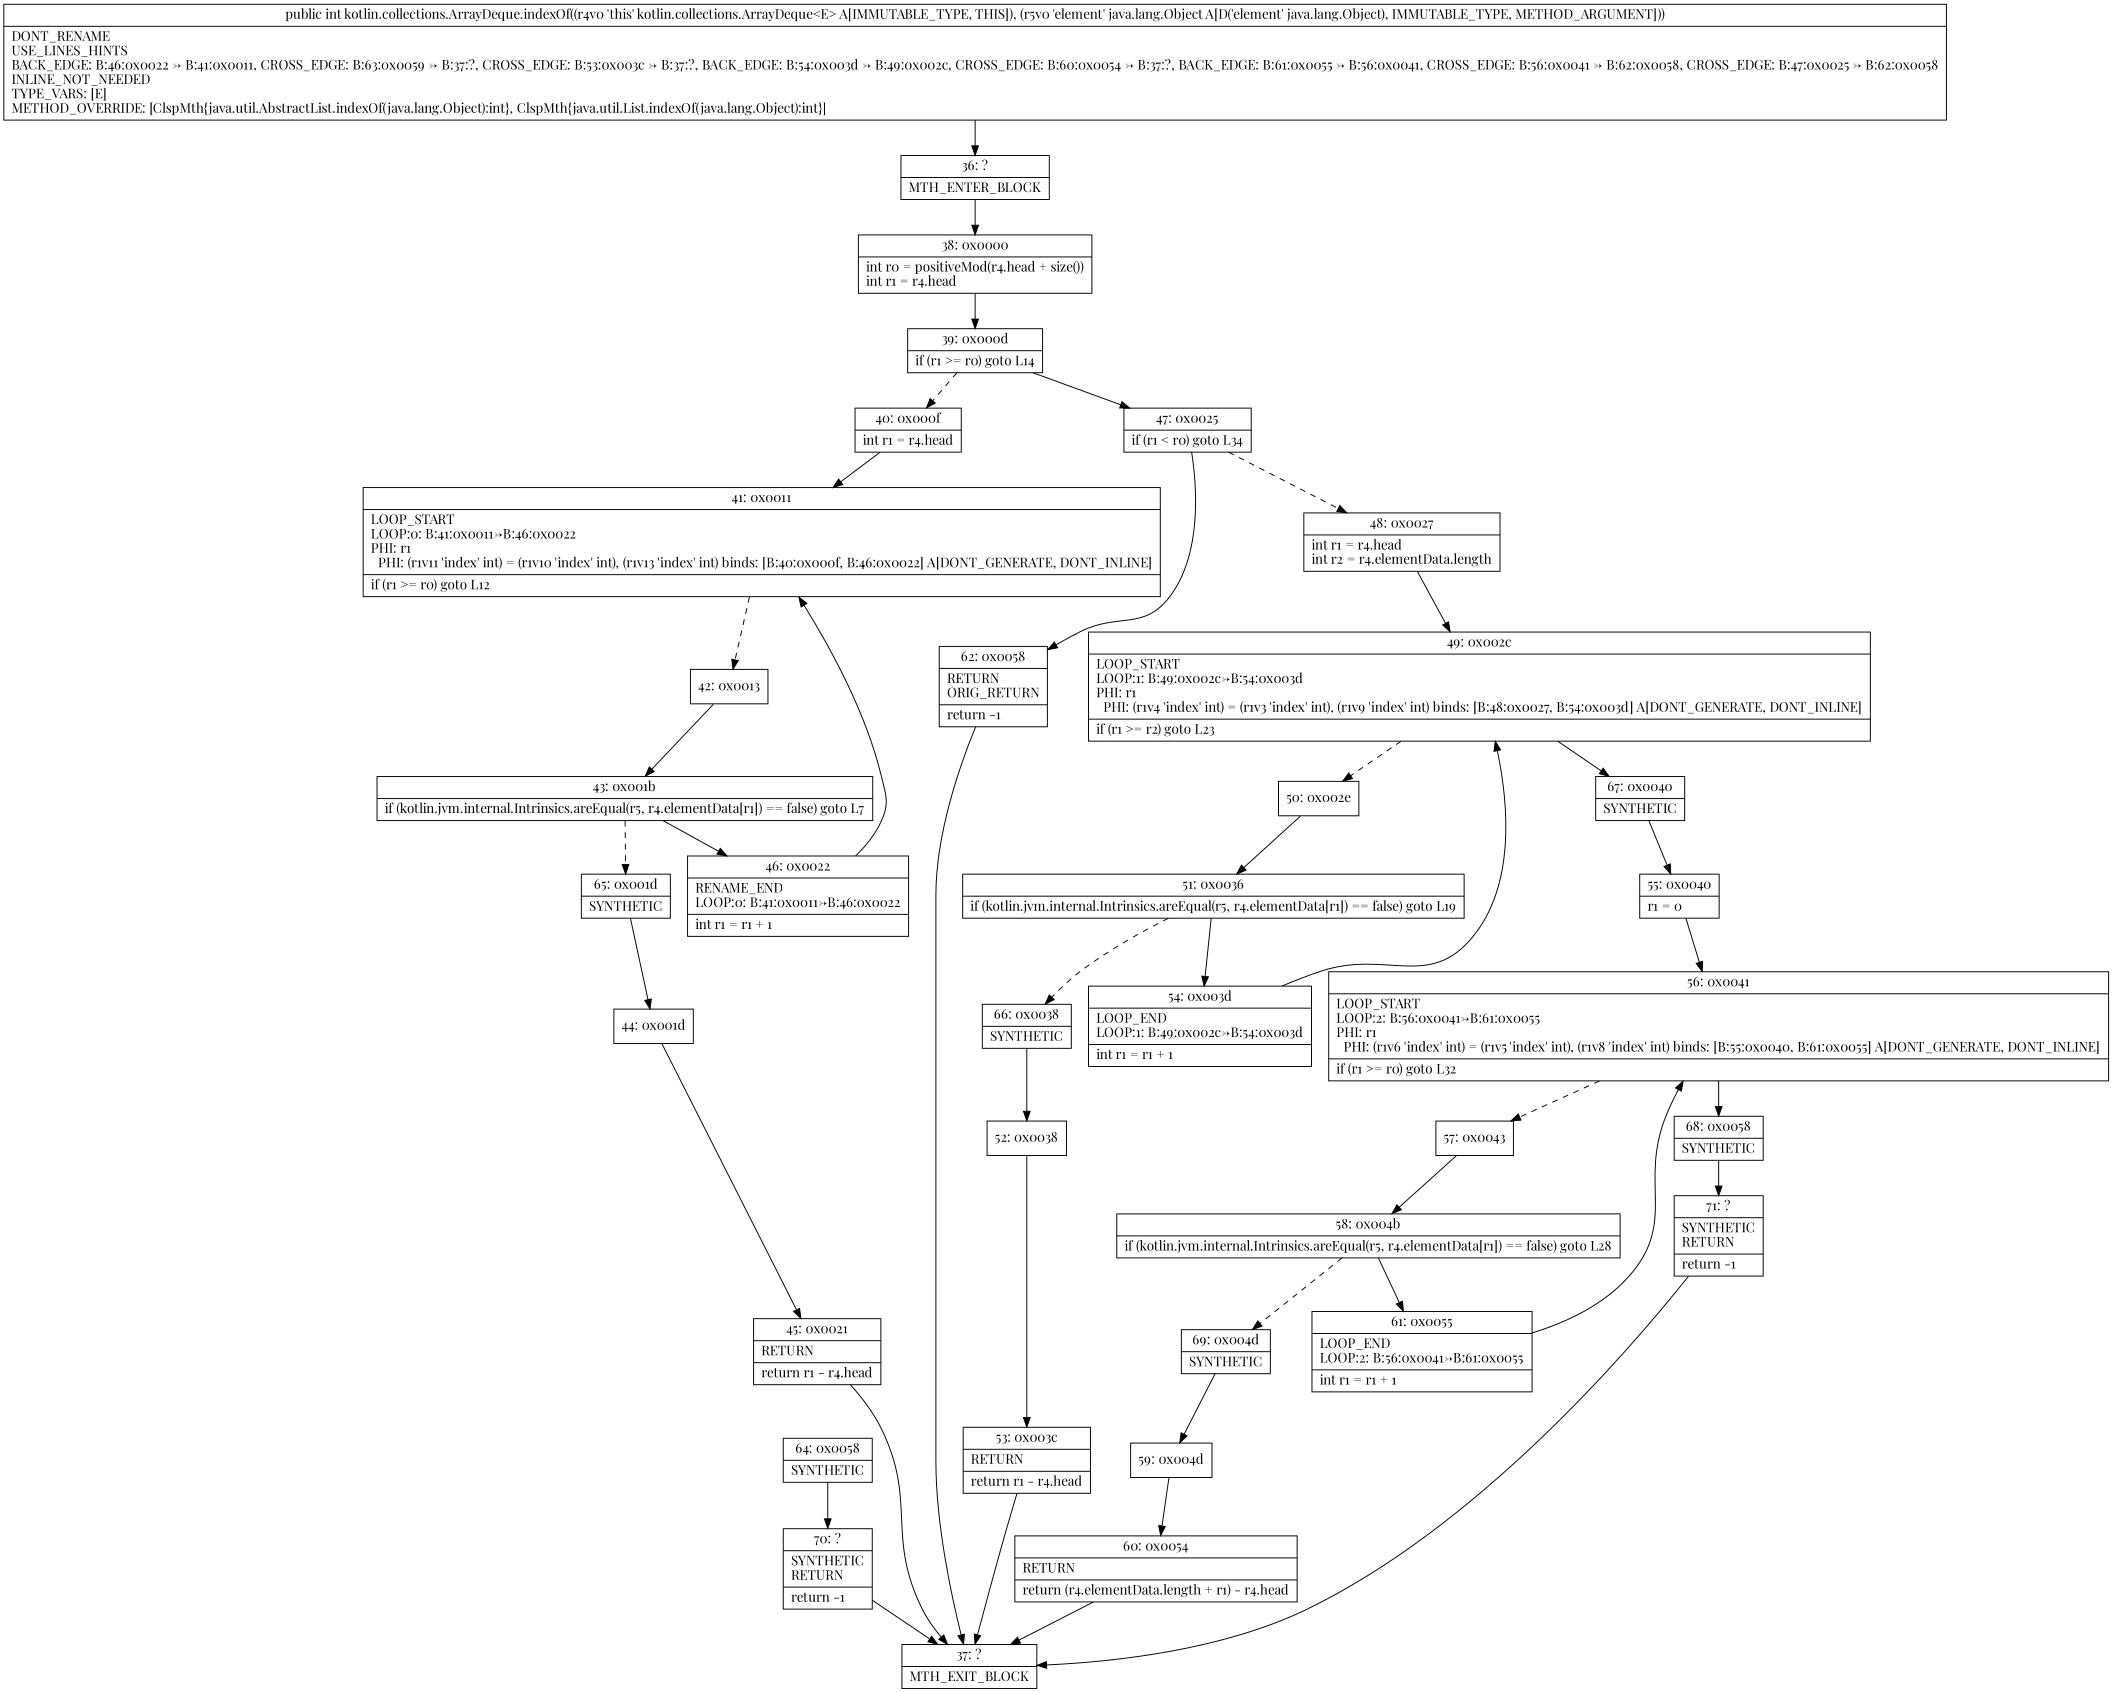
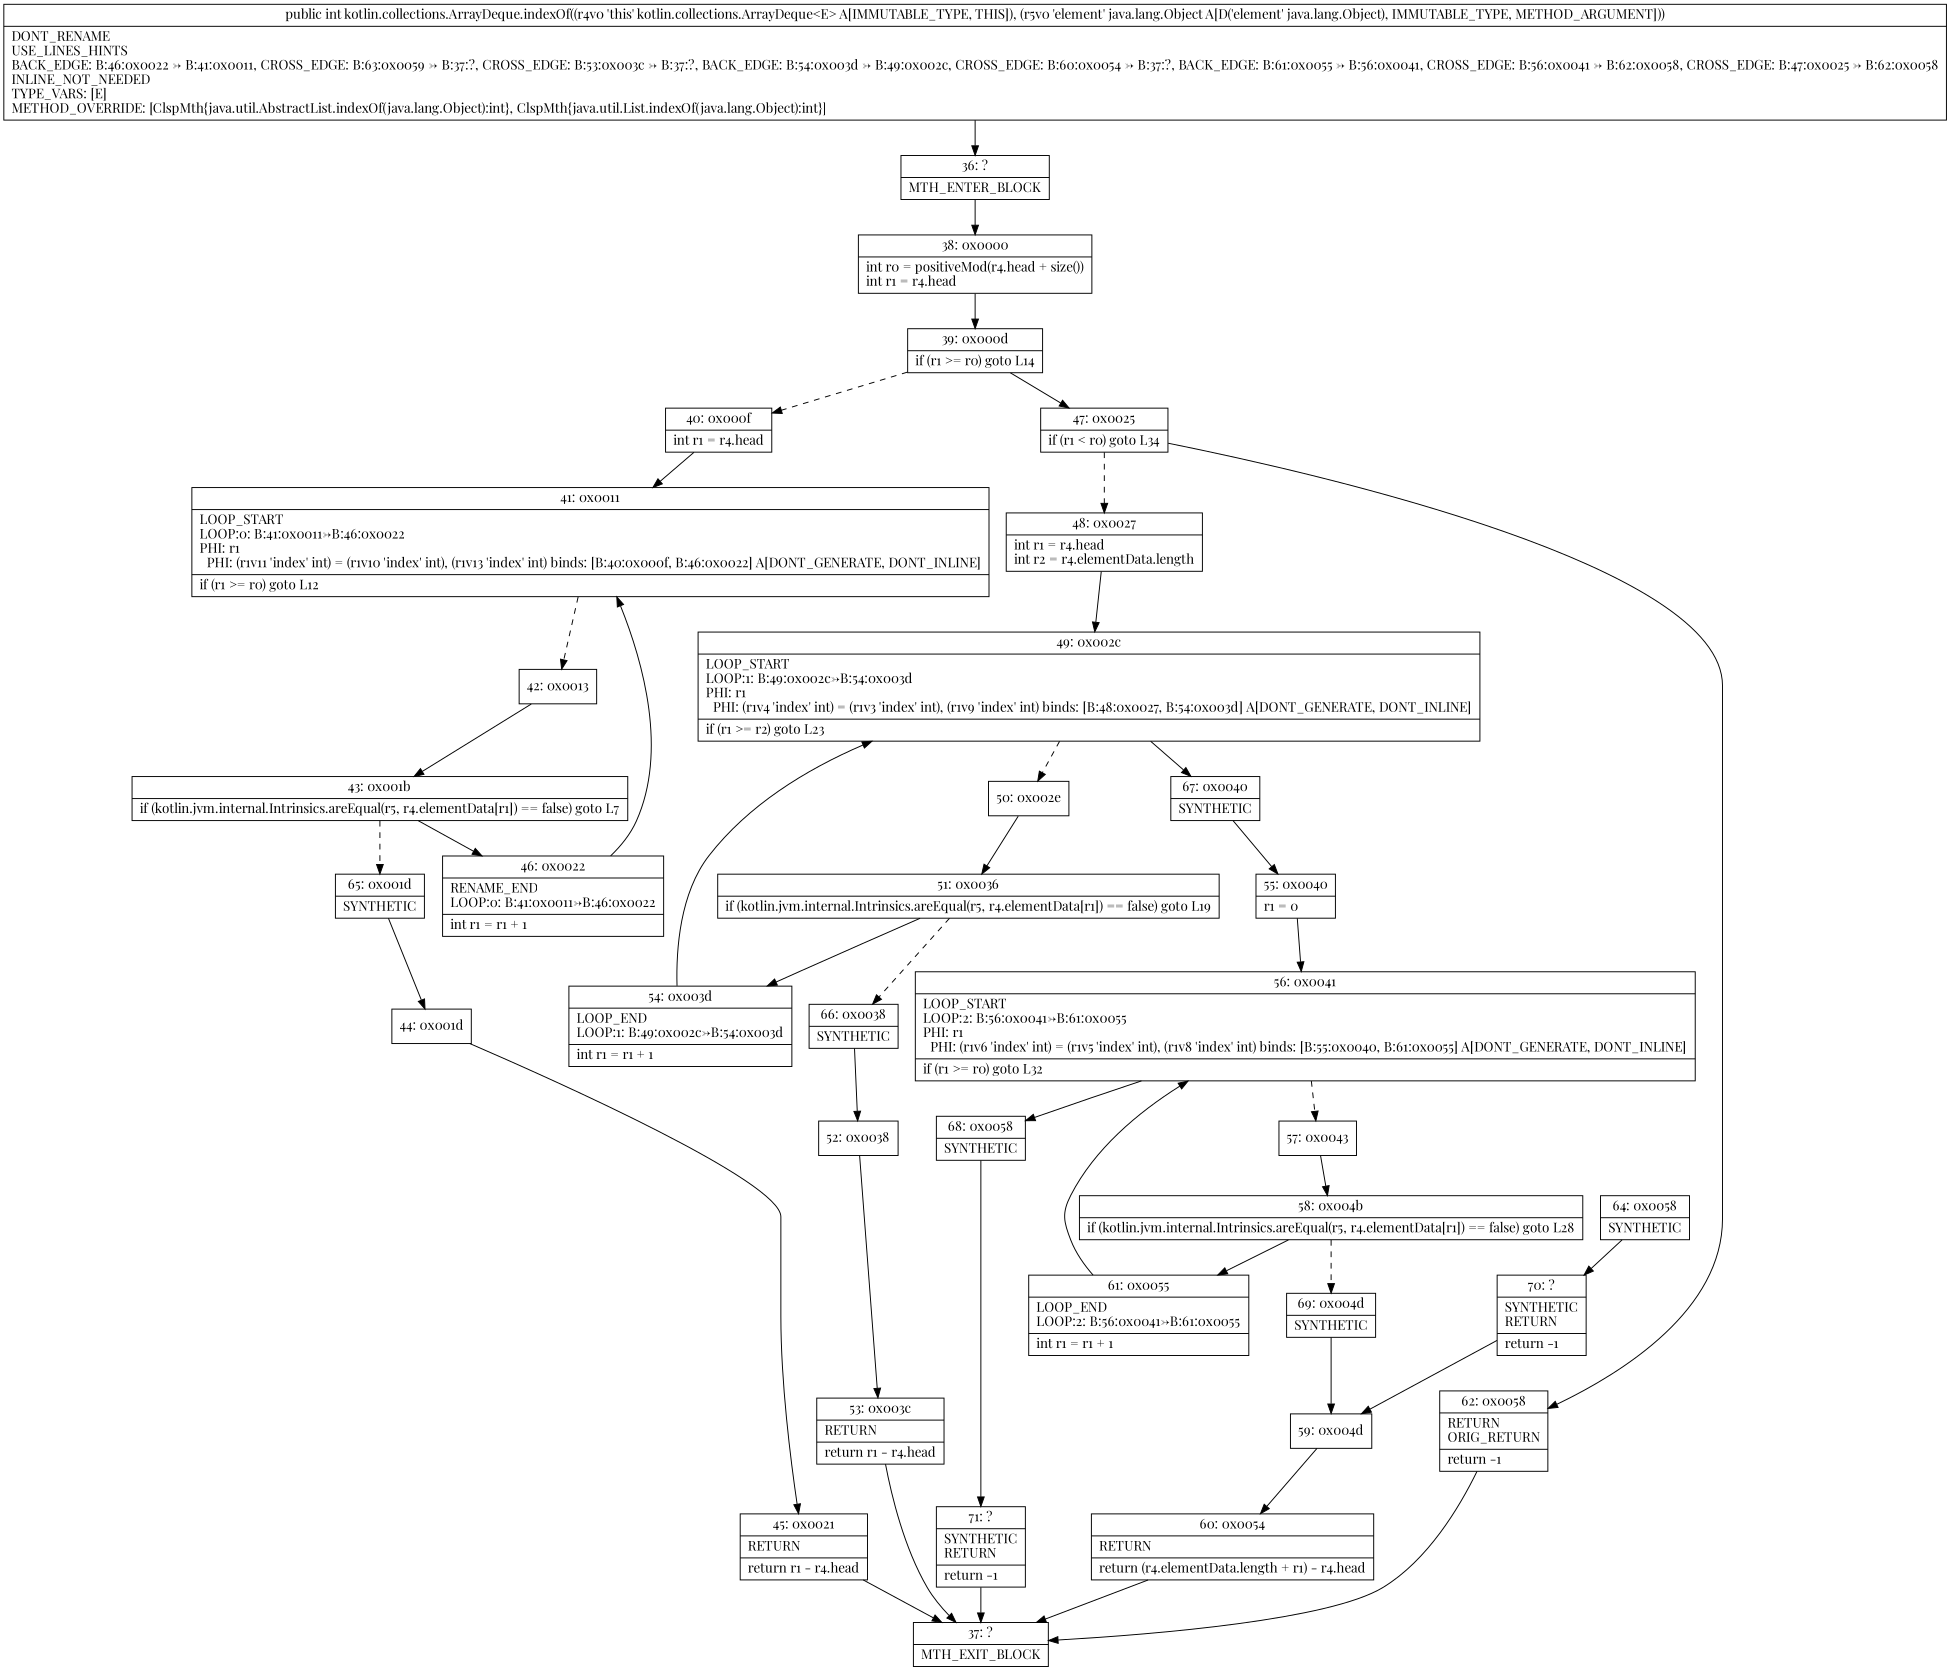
edge "70: ?" -> "37: ?": now "70: ?" -> "59: 0x004d"
